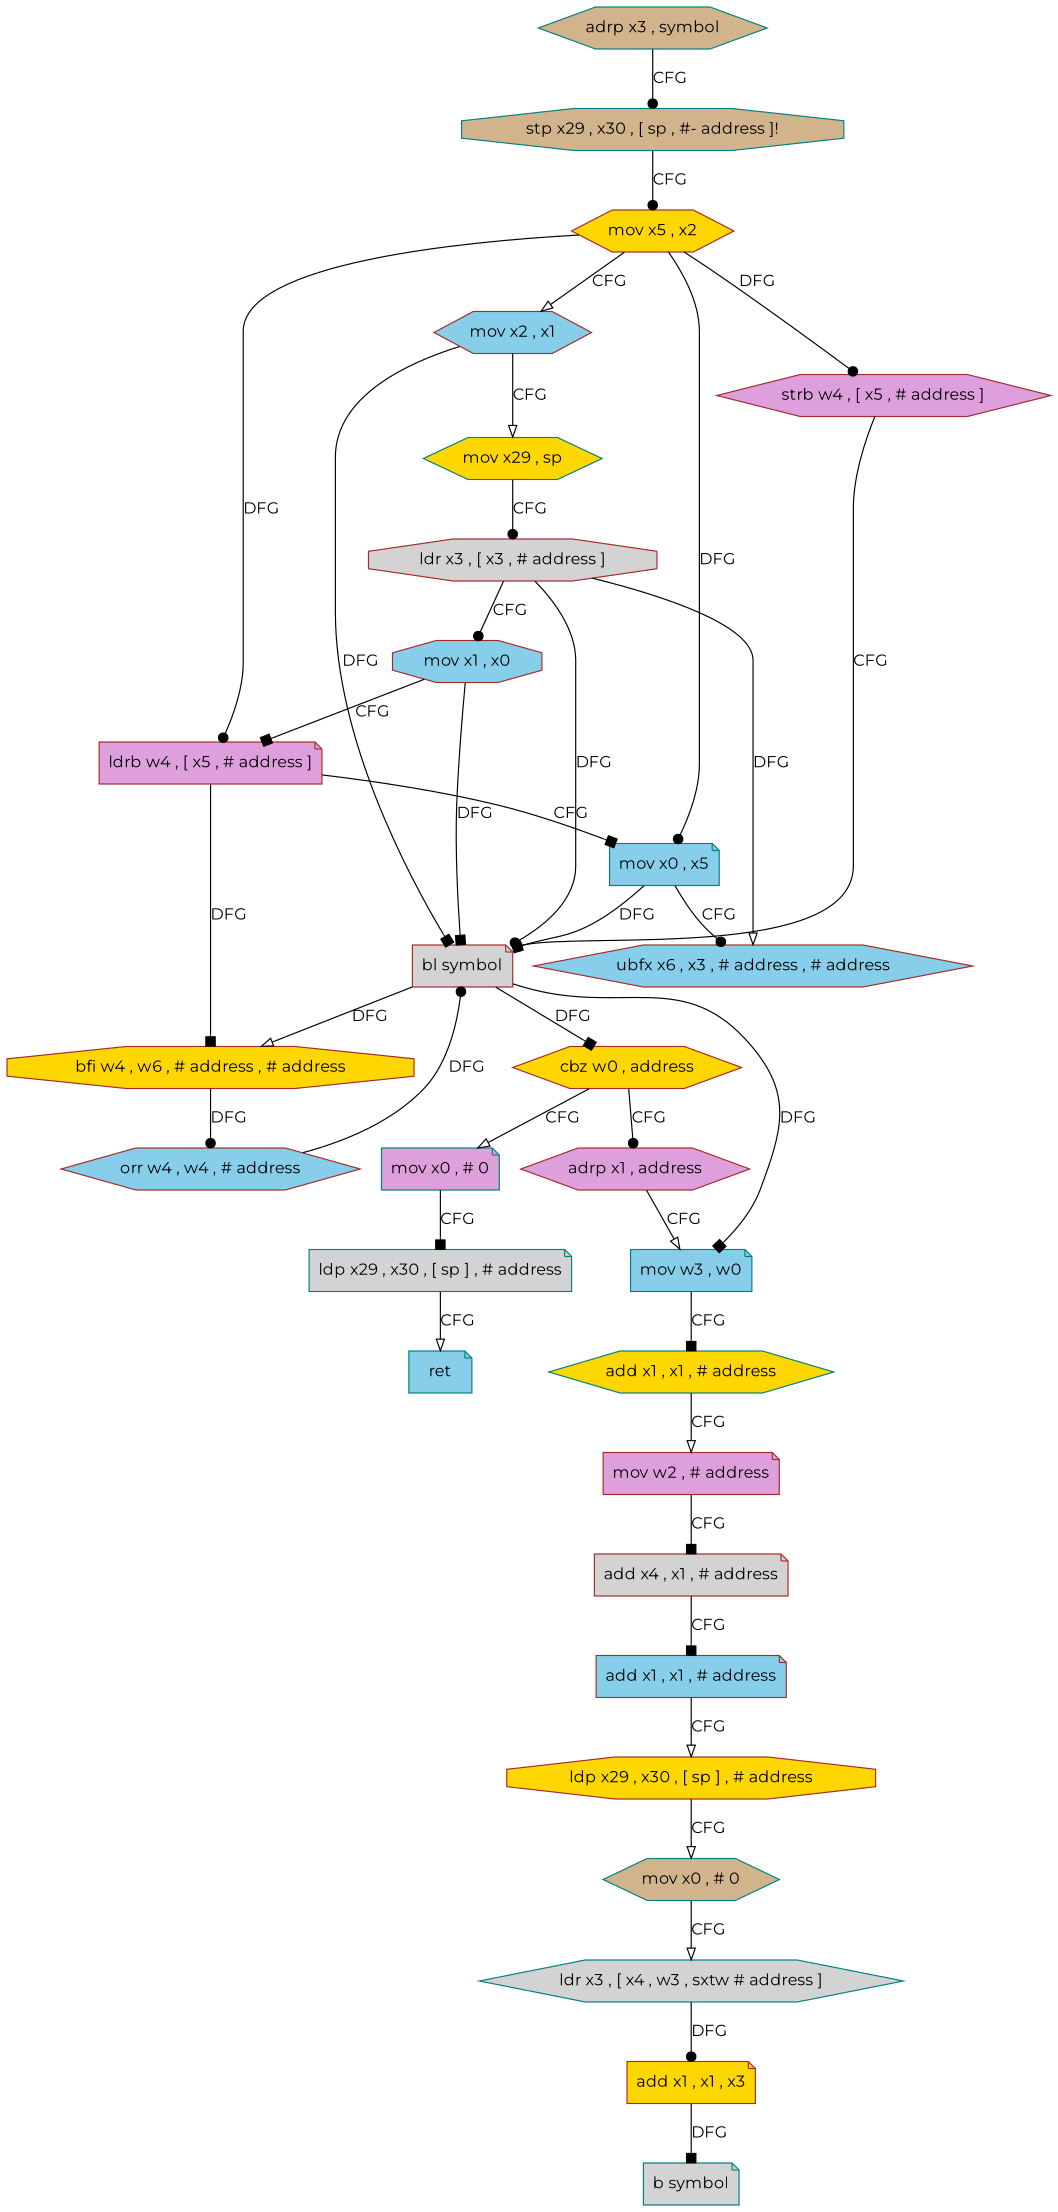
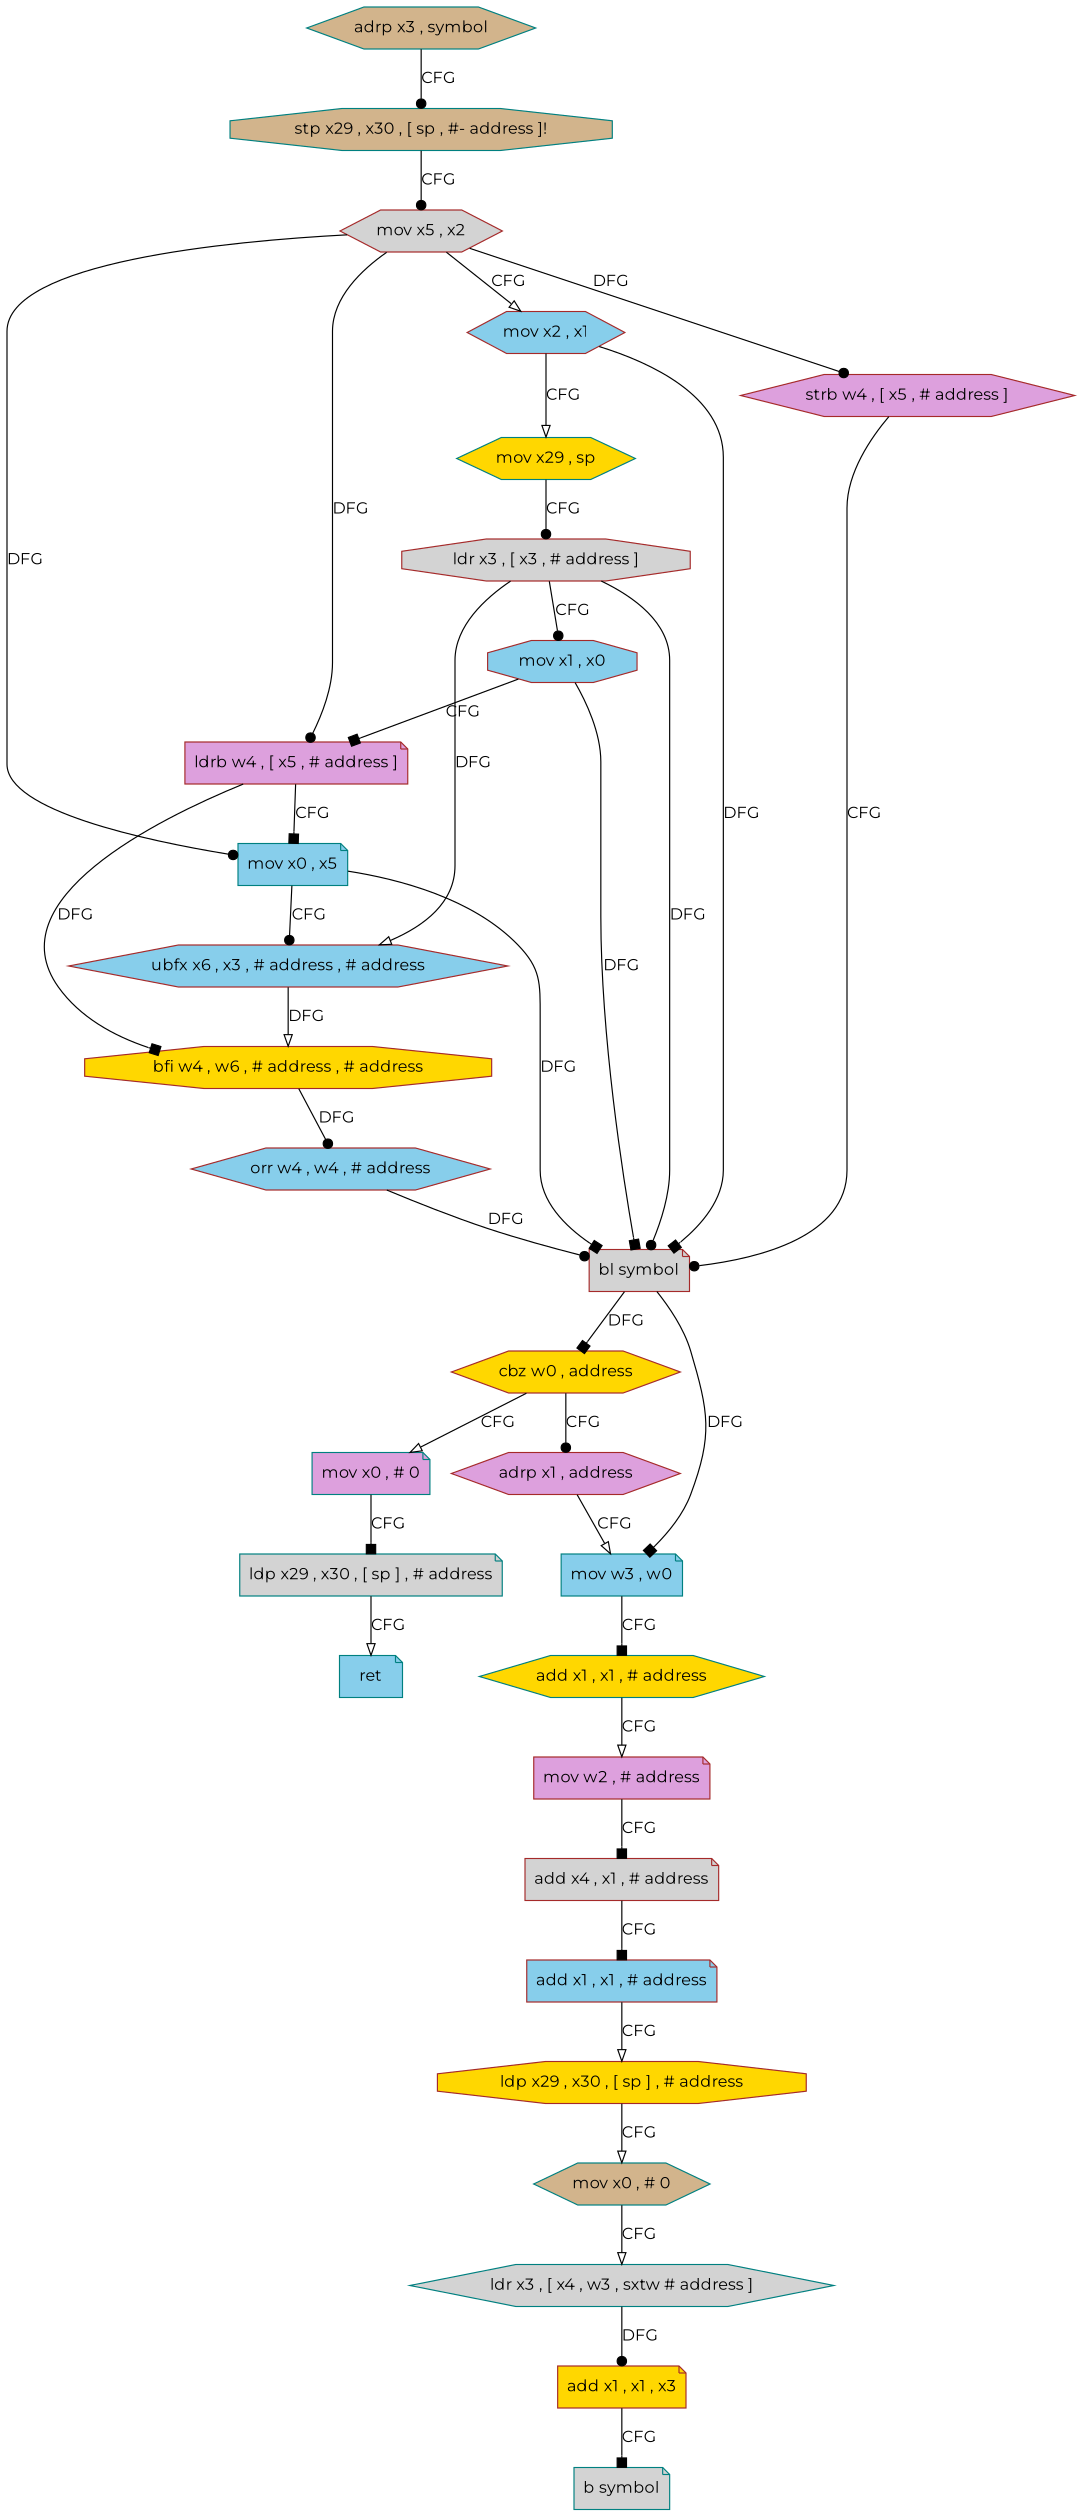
node "mov x5 , x2": fillcolor gold -> lightgrey
edge "bl symbol" -> "bfi w4 , w6 , # address , # address": now "ubfx x6 , x3 , # address , # address" -> "bfi w4 , w6 , # address , # address"
edge "add x1 , x1 , x3" -> "b symbol": label "DFG" -> "CFG"
